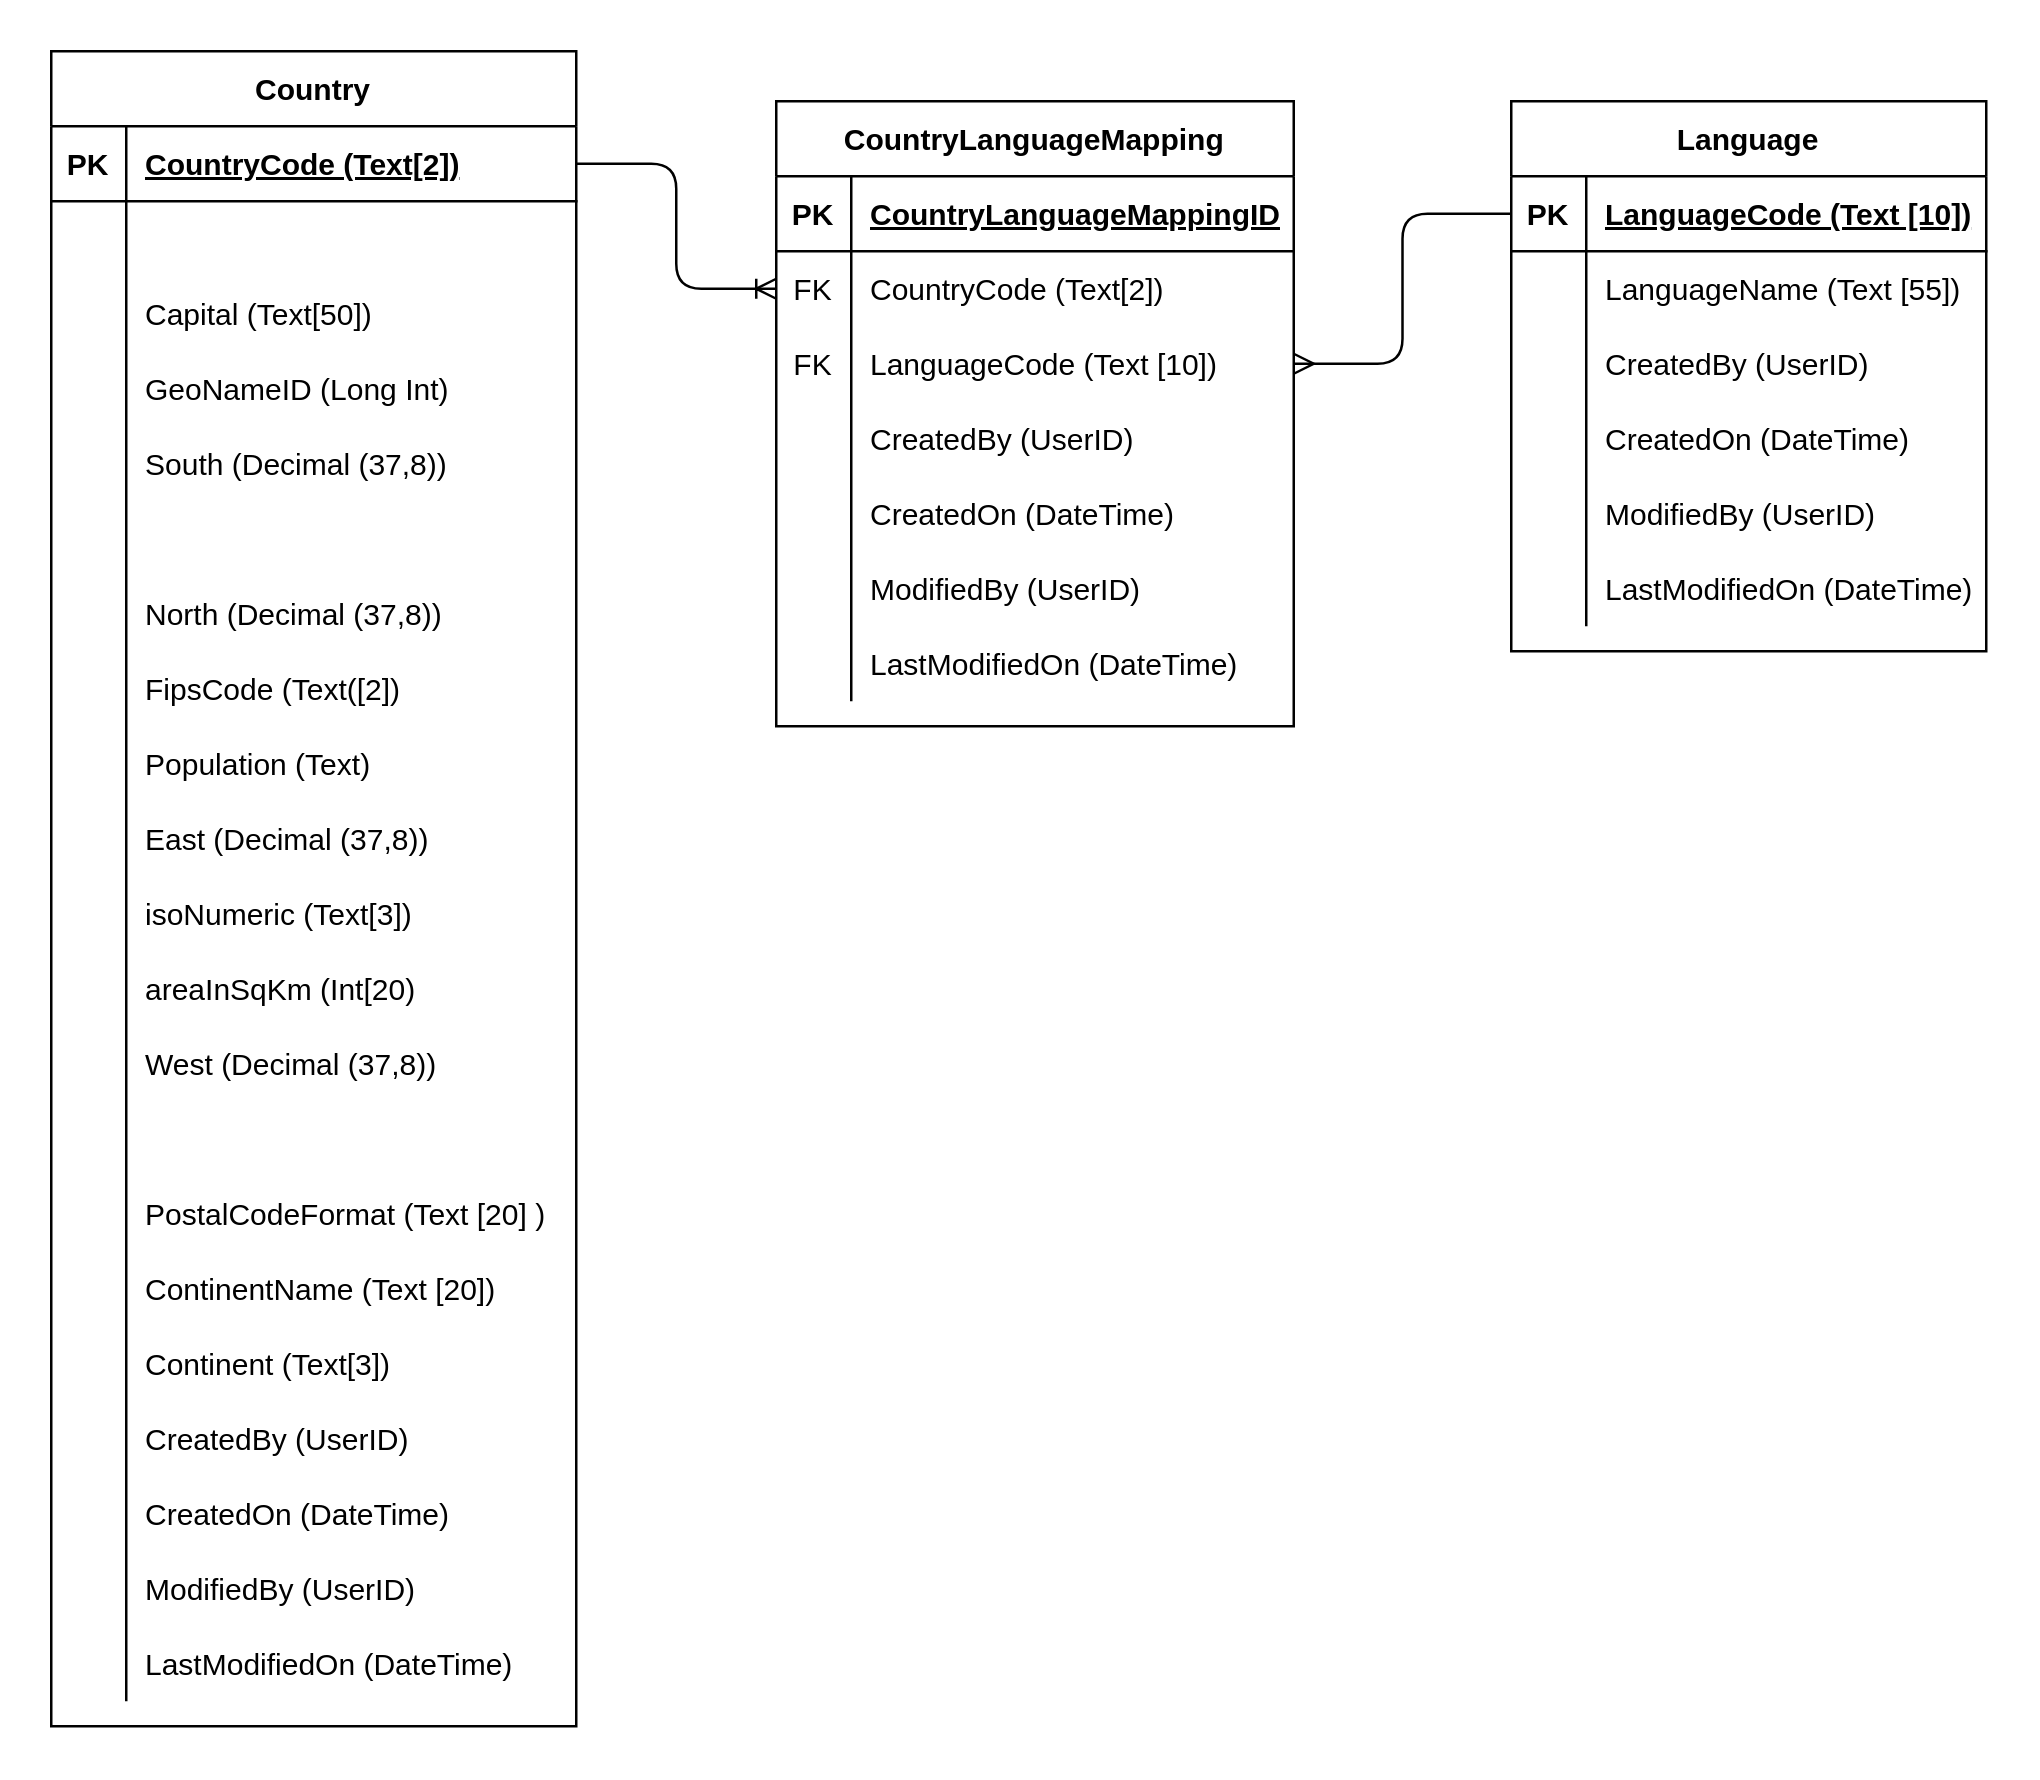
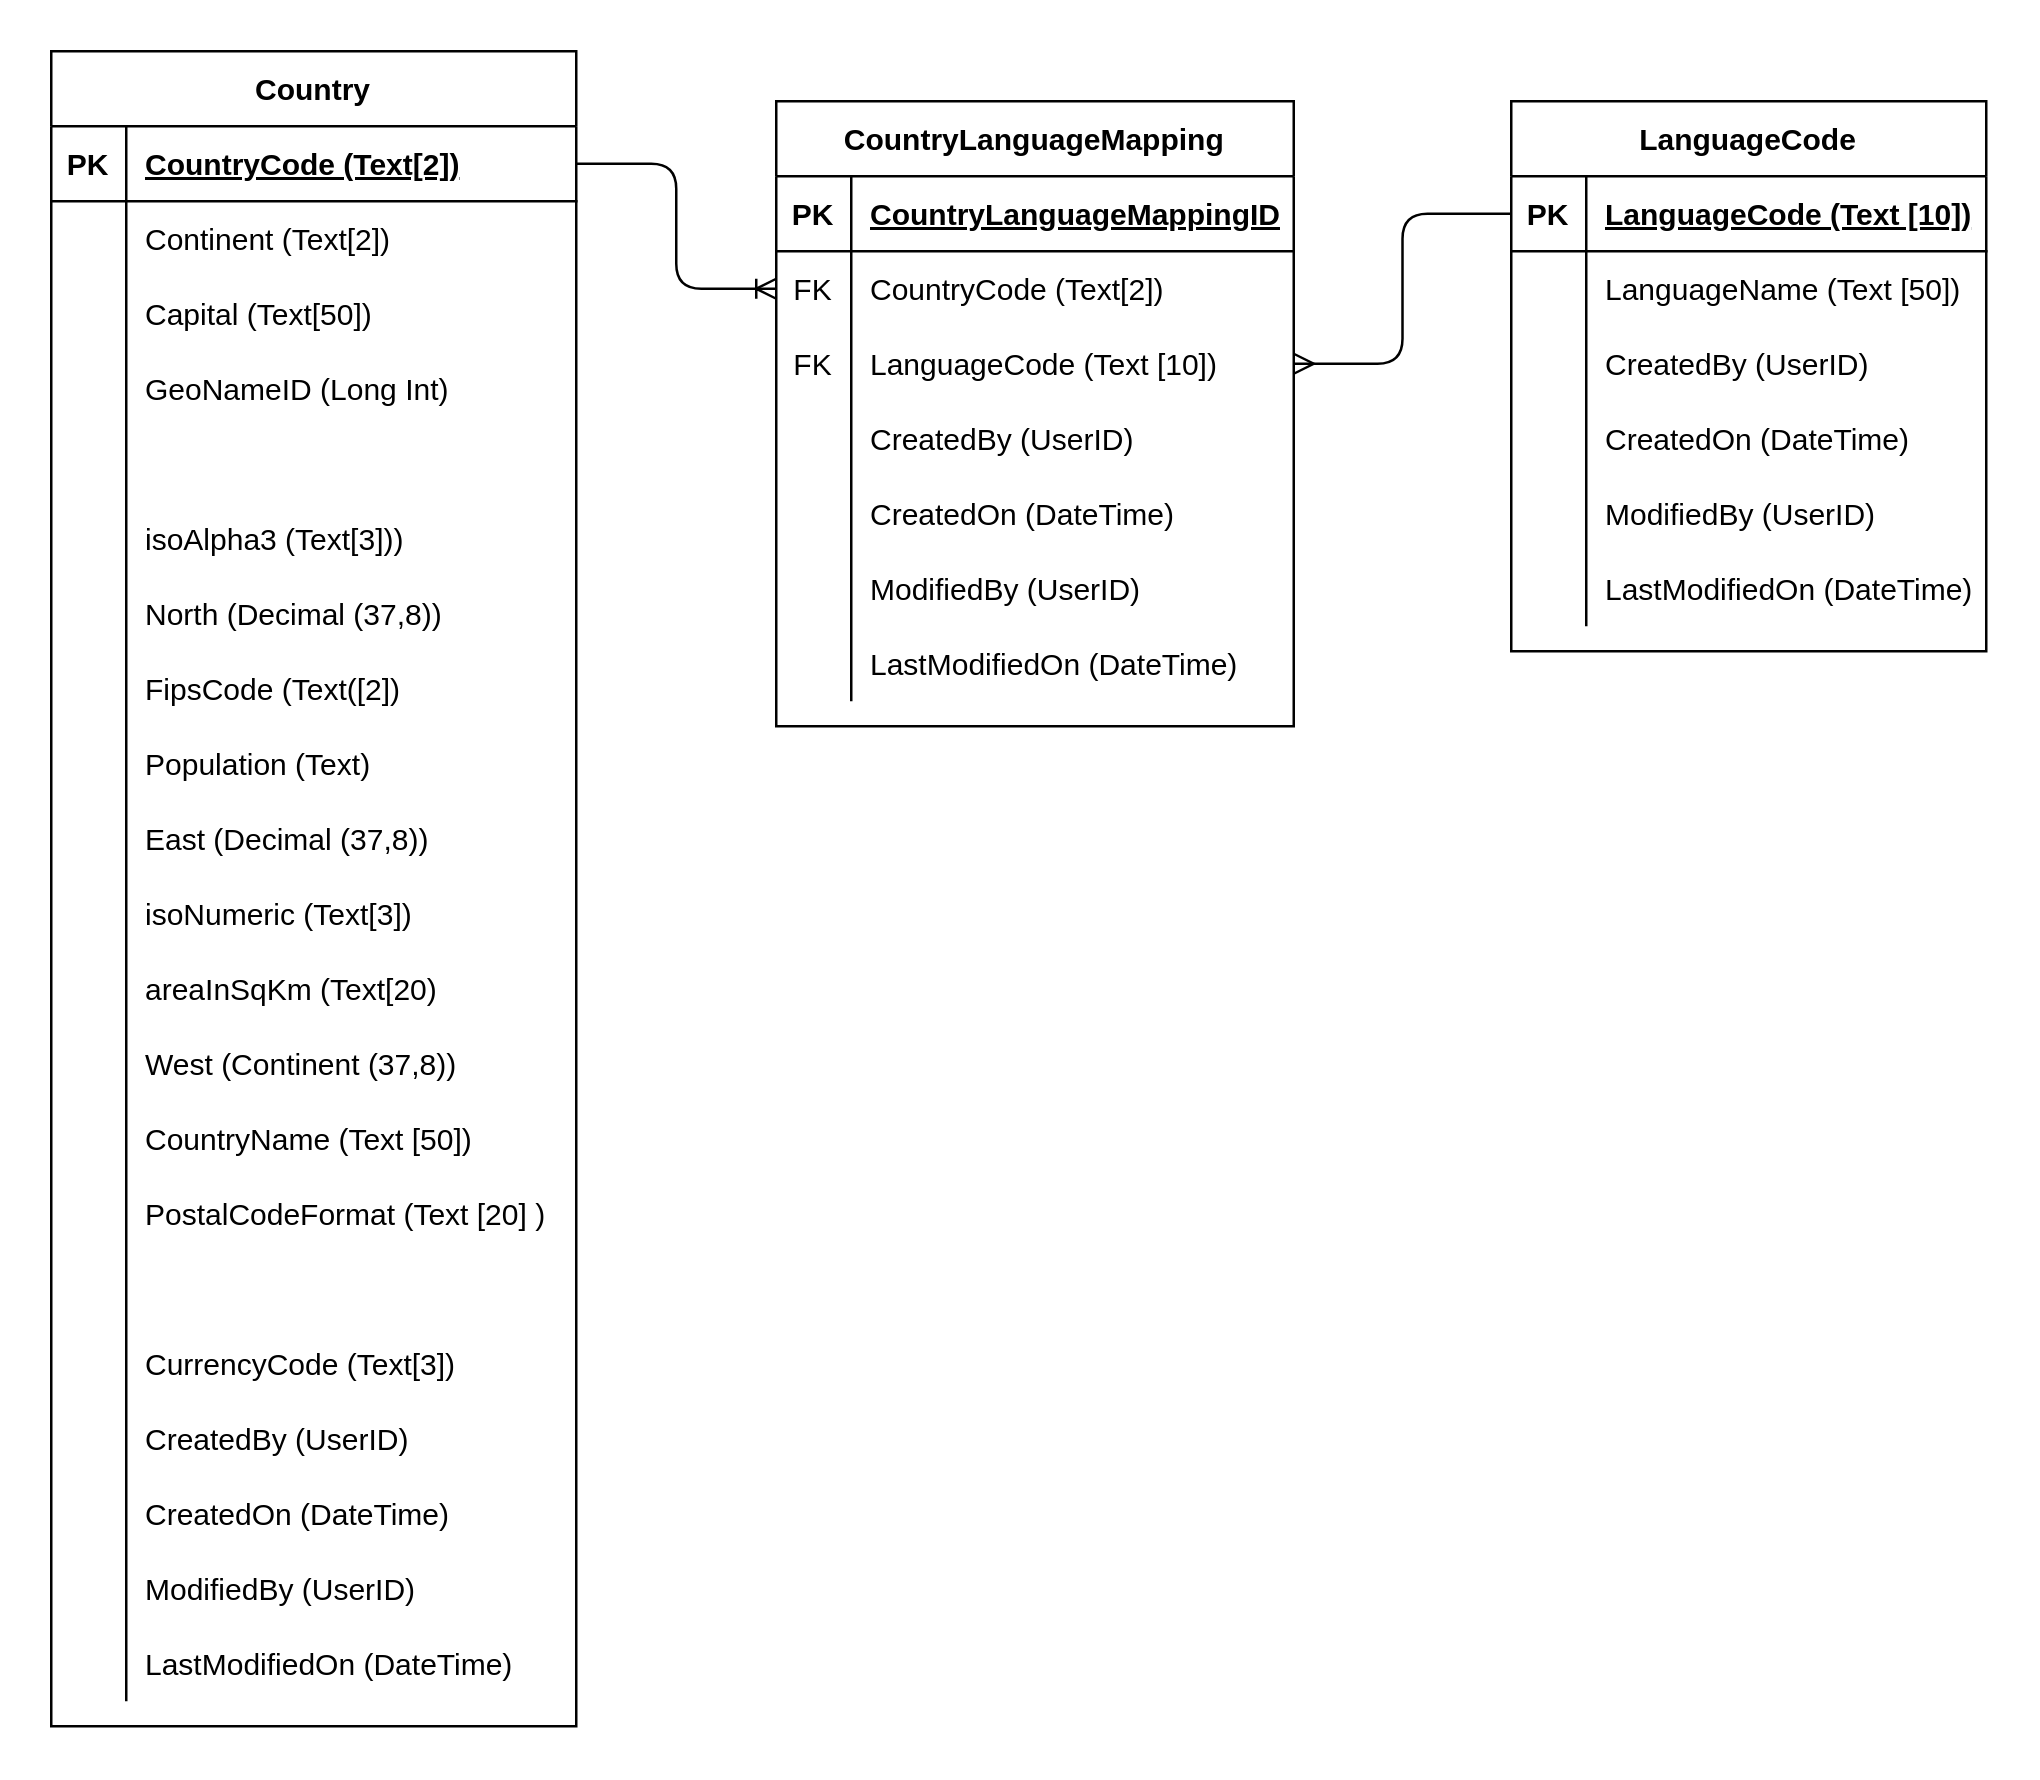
node "Language": label "Language" -> "LanguageCode"
node "Continent (Text[2])": added
node "LanguageName (Text [55])": label "LanguageName (Text [55])" -> "LanguageName (Text [50])"
node "South (Decimal (37,8))": removed
node "isoAlpha3 (Text[3]))": added
node "areaInSqKm (Int[20)": label "areaInSqKm (Int[20)" -> "areaInSqKm (Text[20)"
node "West (Decimal (37,8))": label "West (Decimal (37,8))" -> "West (Continent (37,8))"
node "CountryName (Text [50])": added
node "ContinentName (Text [20])": removed
node "Continent (Text[3])": label "Continent (Text[3])" -> "CurrencyCode (Text[3])"
